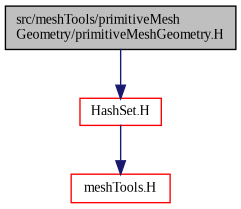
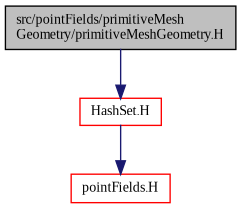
node "src/meshTools/primitiveMesh Geometry/primitiveMeshGeometry.H": label "src/meshTools/primitiveMesh Geometry/primitiveMeshGeometry.H" -> "src/pointFields/primitiveMesh Geometry/primitiveMeshGeometry.H"
node "meshTools.H": label "meshTools.H" -> "pointFields.H"
